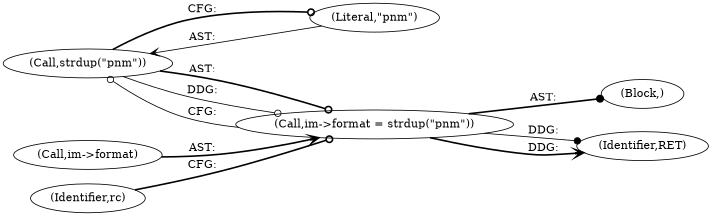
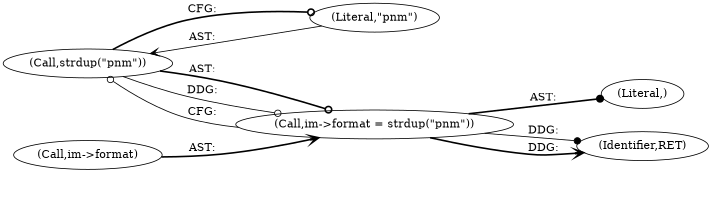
node "(Block,)": label "(Block,)" -> "(Literal,)"
node "(Identifier,rc)": removed
